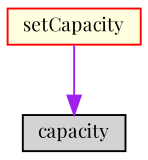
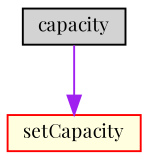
edge "setCapacity" -> "capacity": reversed
